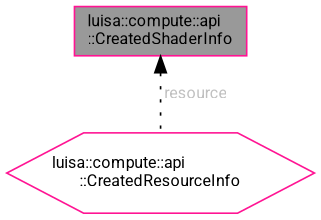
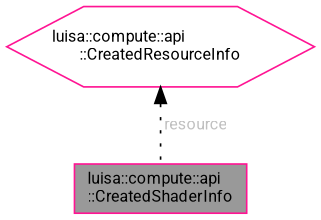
edge "luisa::compute::api ::CreatedResourceInfo" -> "luisa::compute::api ::CreatedShaderInfo": reversed
